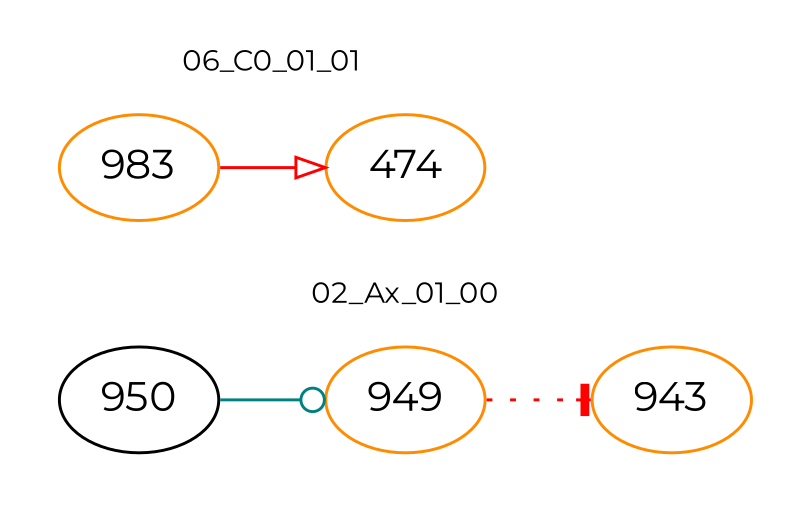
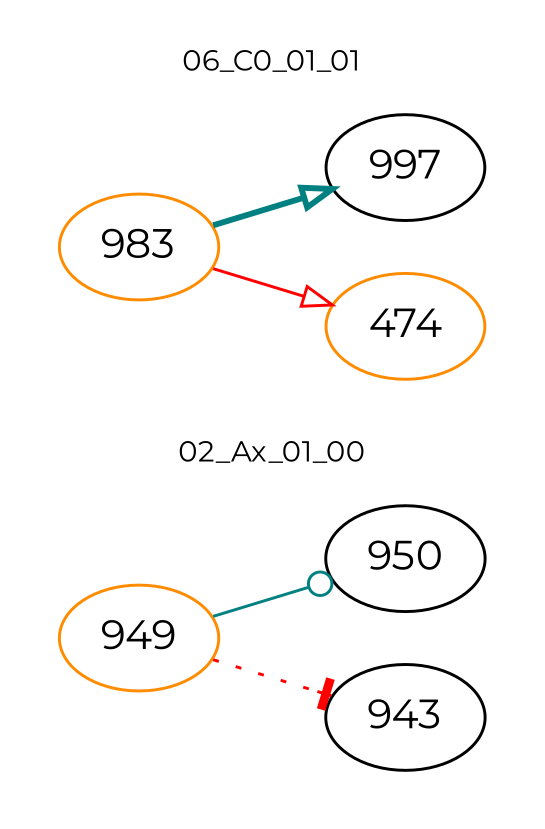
node "997": added
edge "950" -> "949": reversed
node "943": color darkorange -> black
